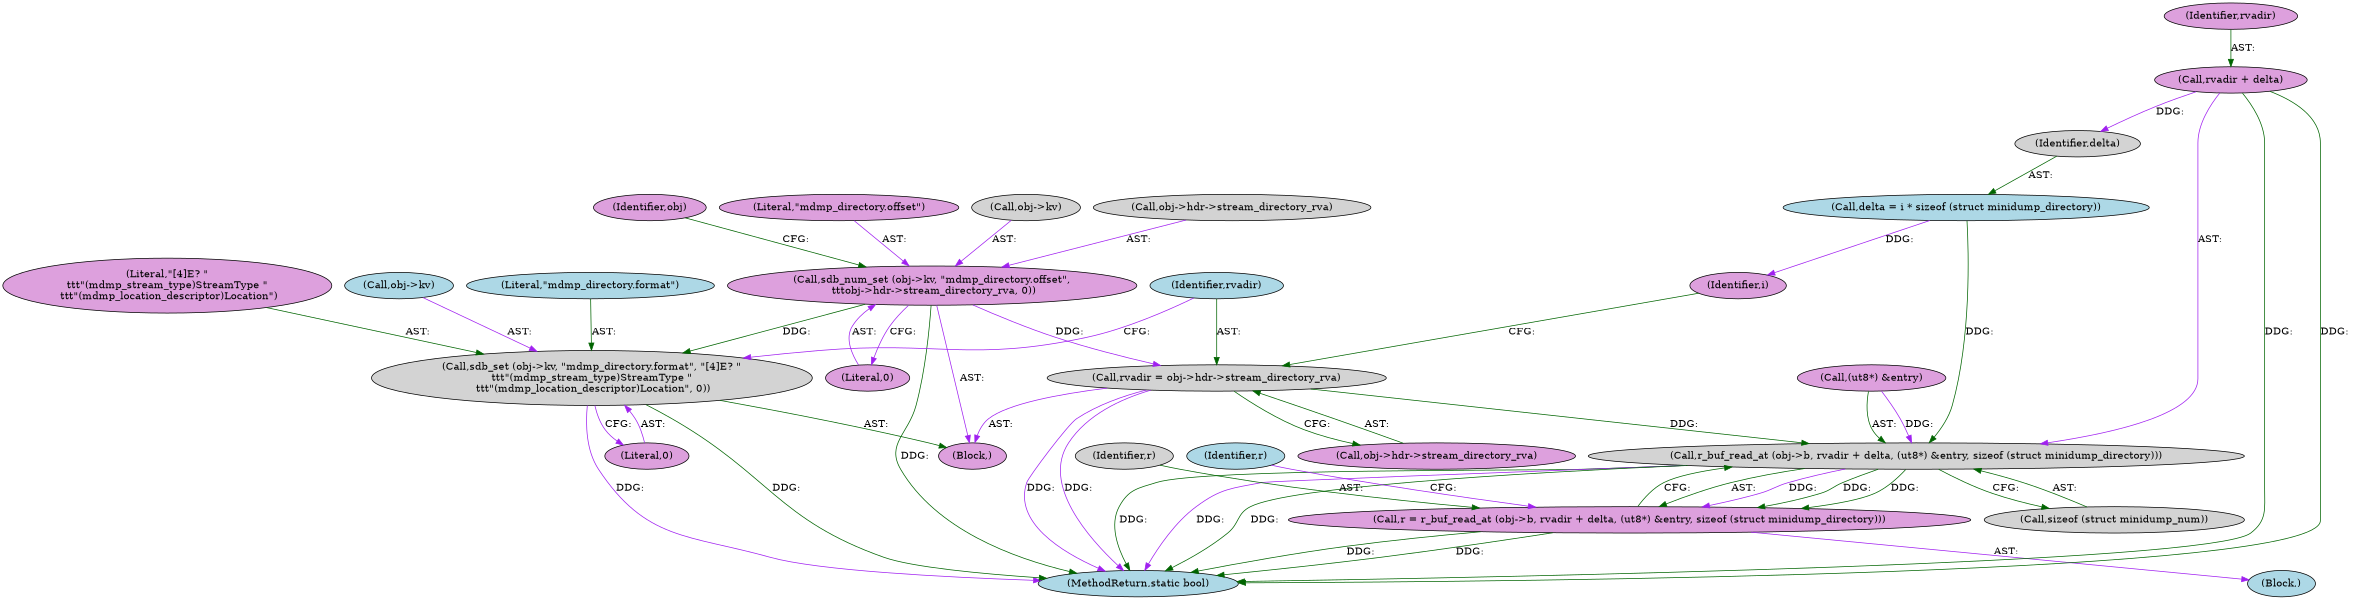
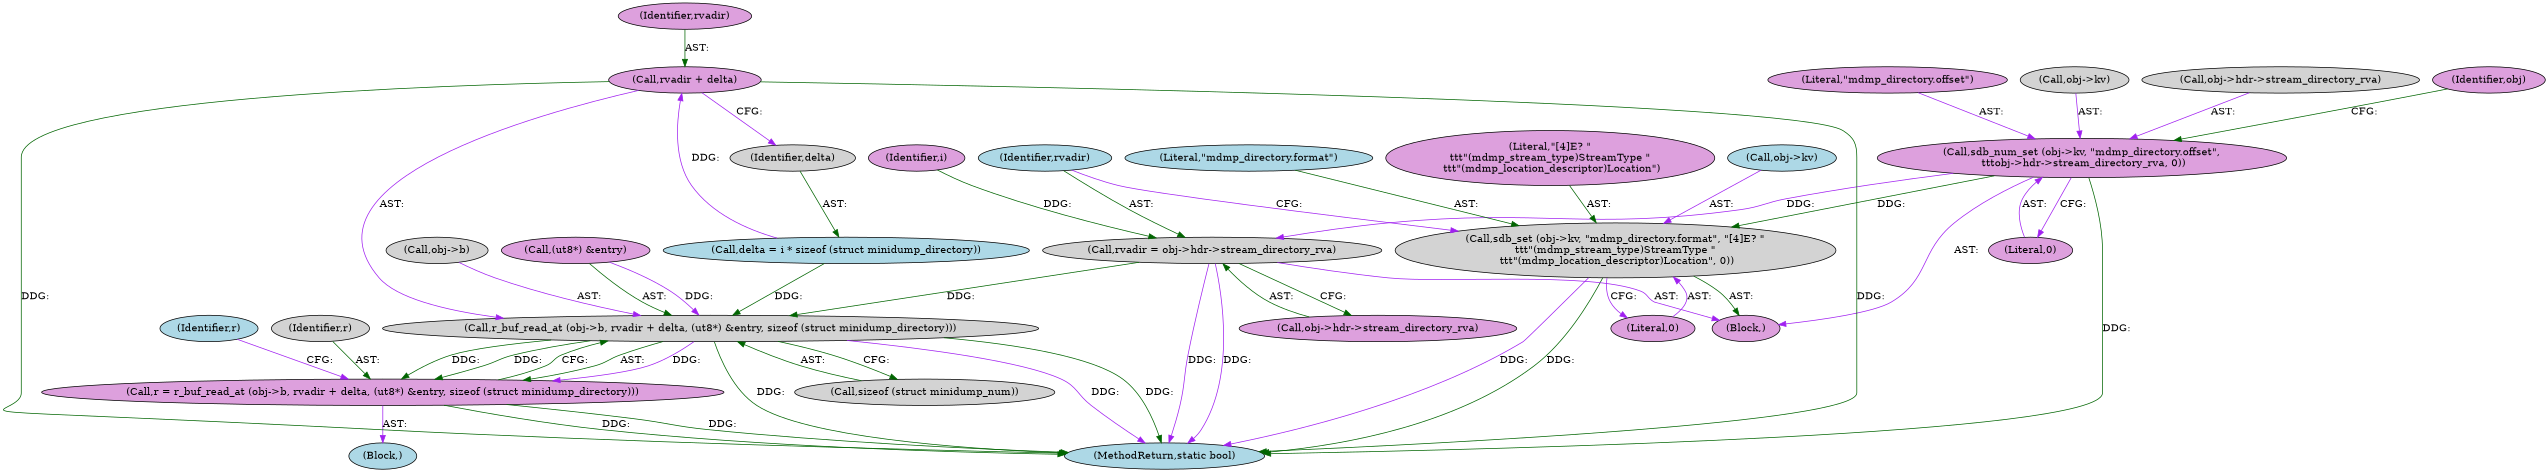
edge "(Call,rvadir + delta)" -> "(Identifier,delta)": label "DDG: " -> "CFG: "
edge "(Call,delta = i * sizeof (struct minidump_directory))" -> "(Identifier,i)": now "(Call,delta = i * sizeof (struct minidump_directory))" -> "(Call,rvadir + delta)"
node "(Call,obj->b)": added
edge "(Identifier,i)" -> "(Call,rvadir = obj->hdr->stream_directory_rva)": label "CFG: " -> "DDG: "
